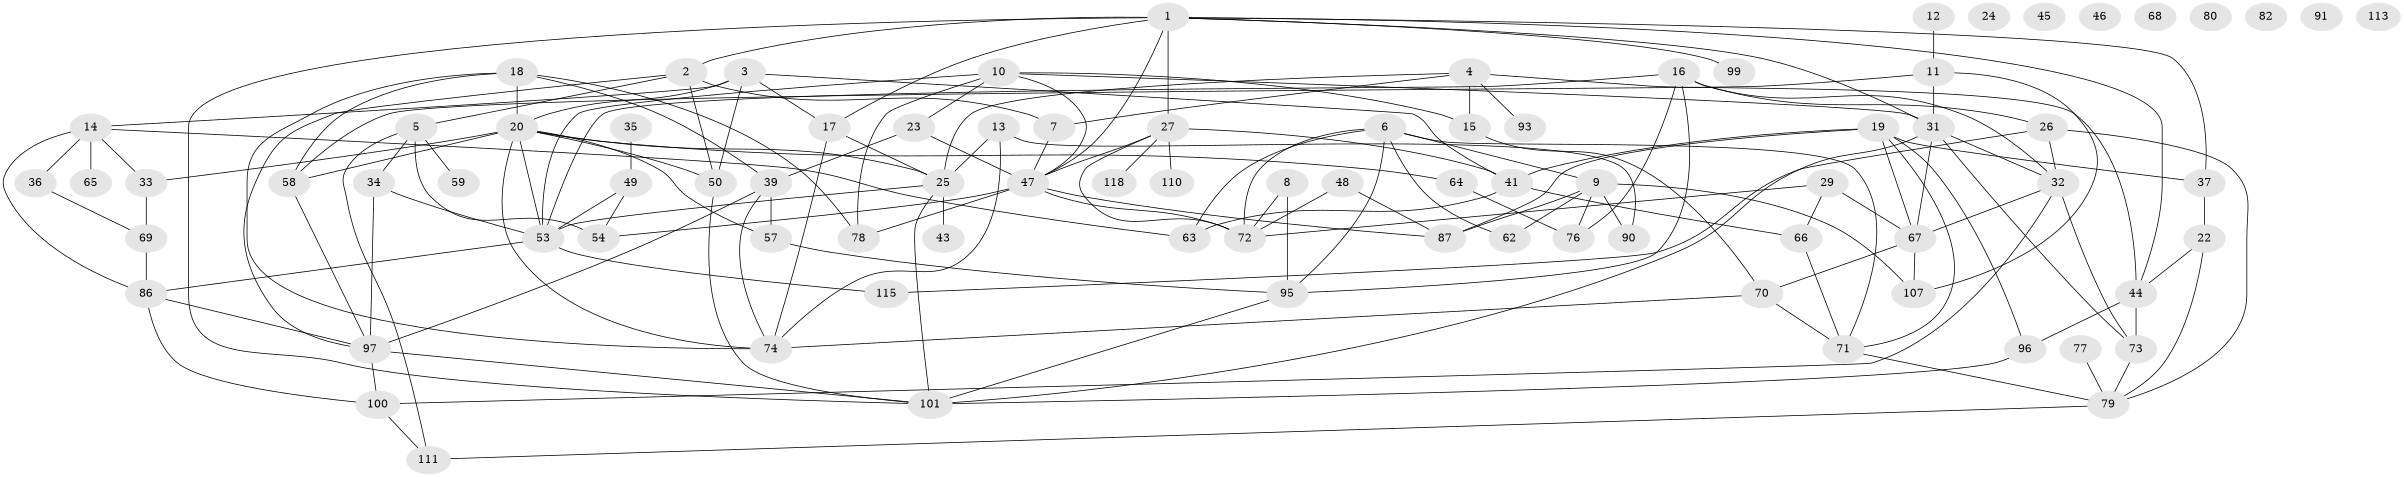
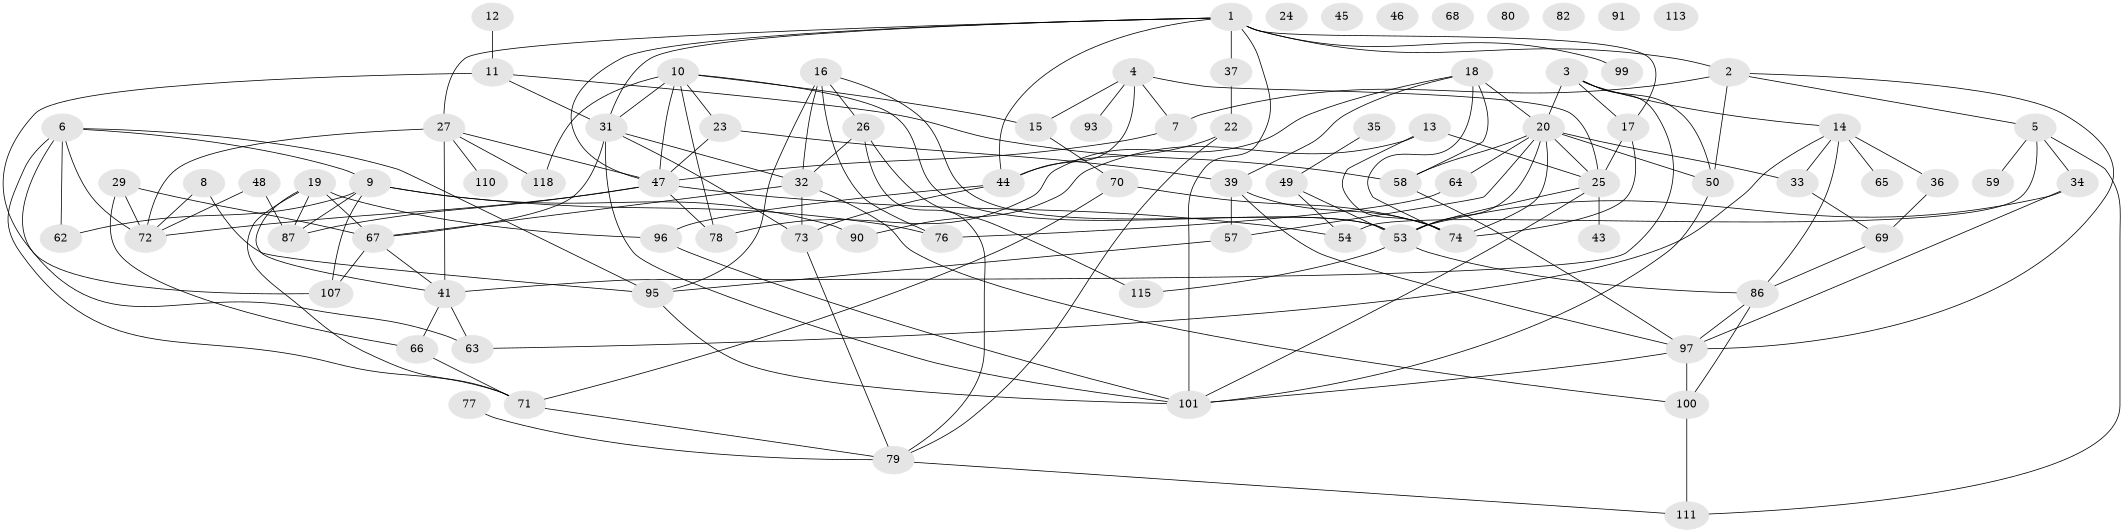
edge "10" -- "118": added
edge "19" -- "37": removed
edge "67" -- "70": now "67" -- "41"
